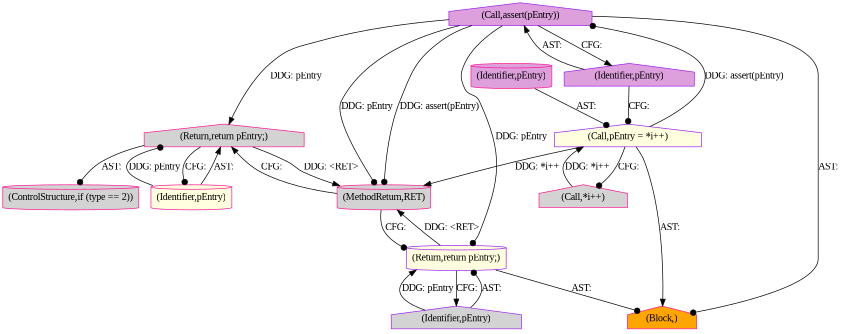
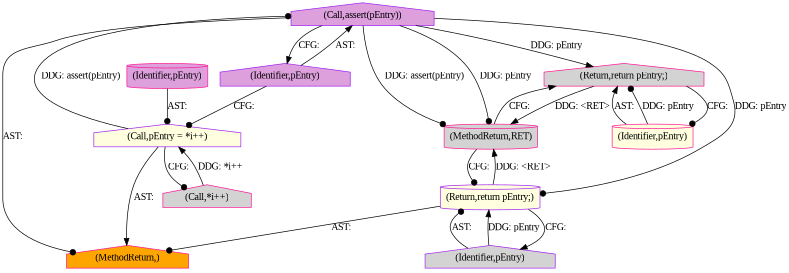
edge "(Call,pEntry = *i++)" -> "(MethodReturn,RET)": removed, label "DDG: *i++"
node "(ControlStructure,if (type == 2))": removed
node "(Block,)": label "(Block,)" -> "(MethodReturn,)"
